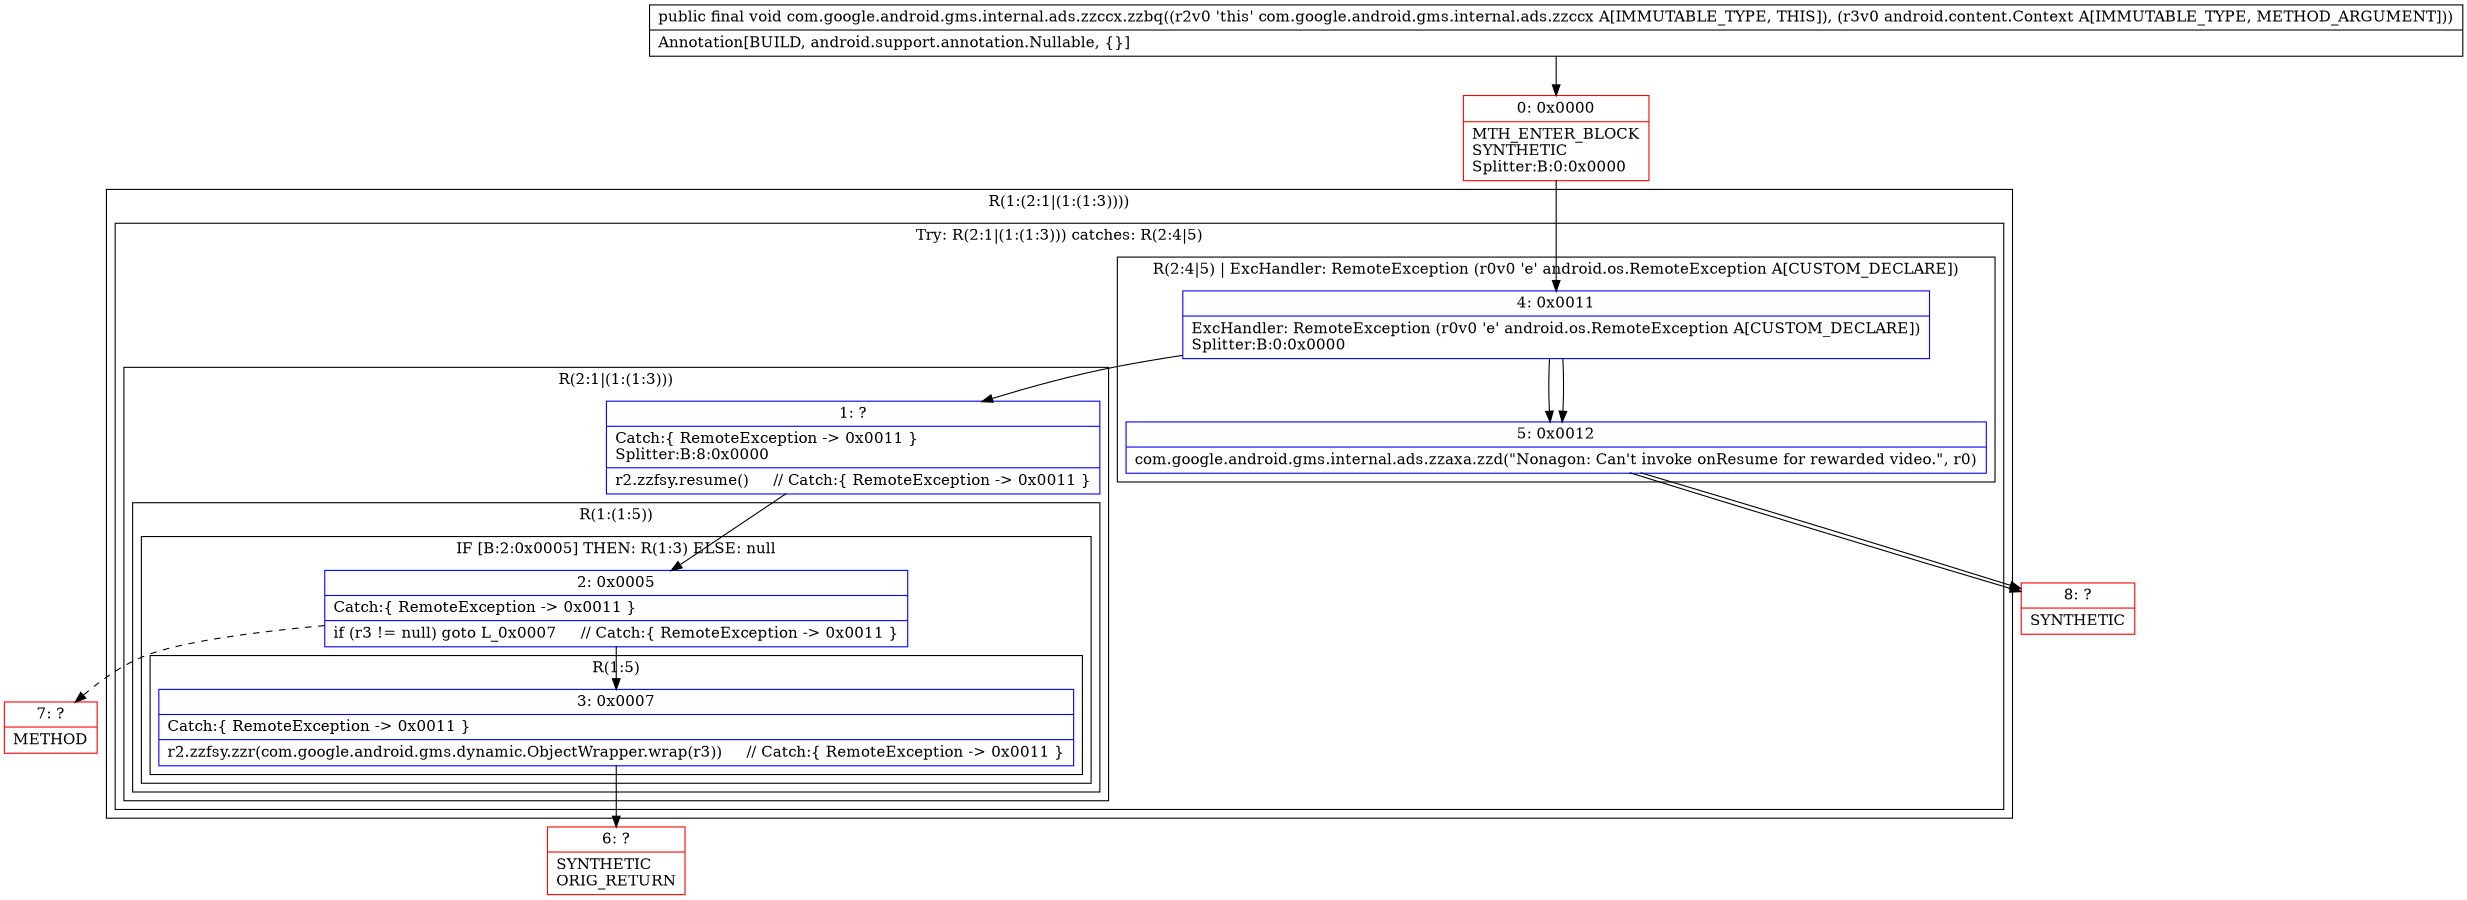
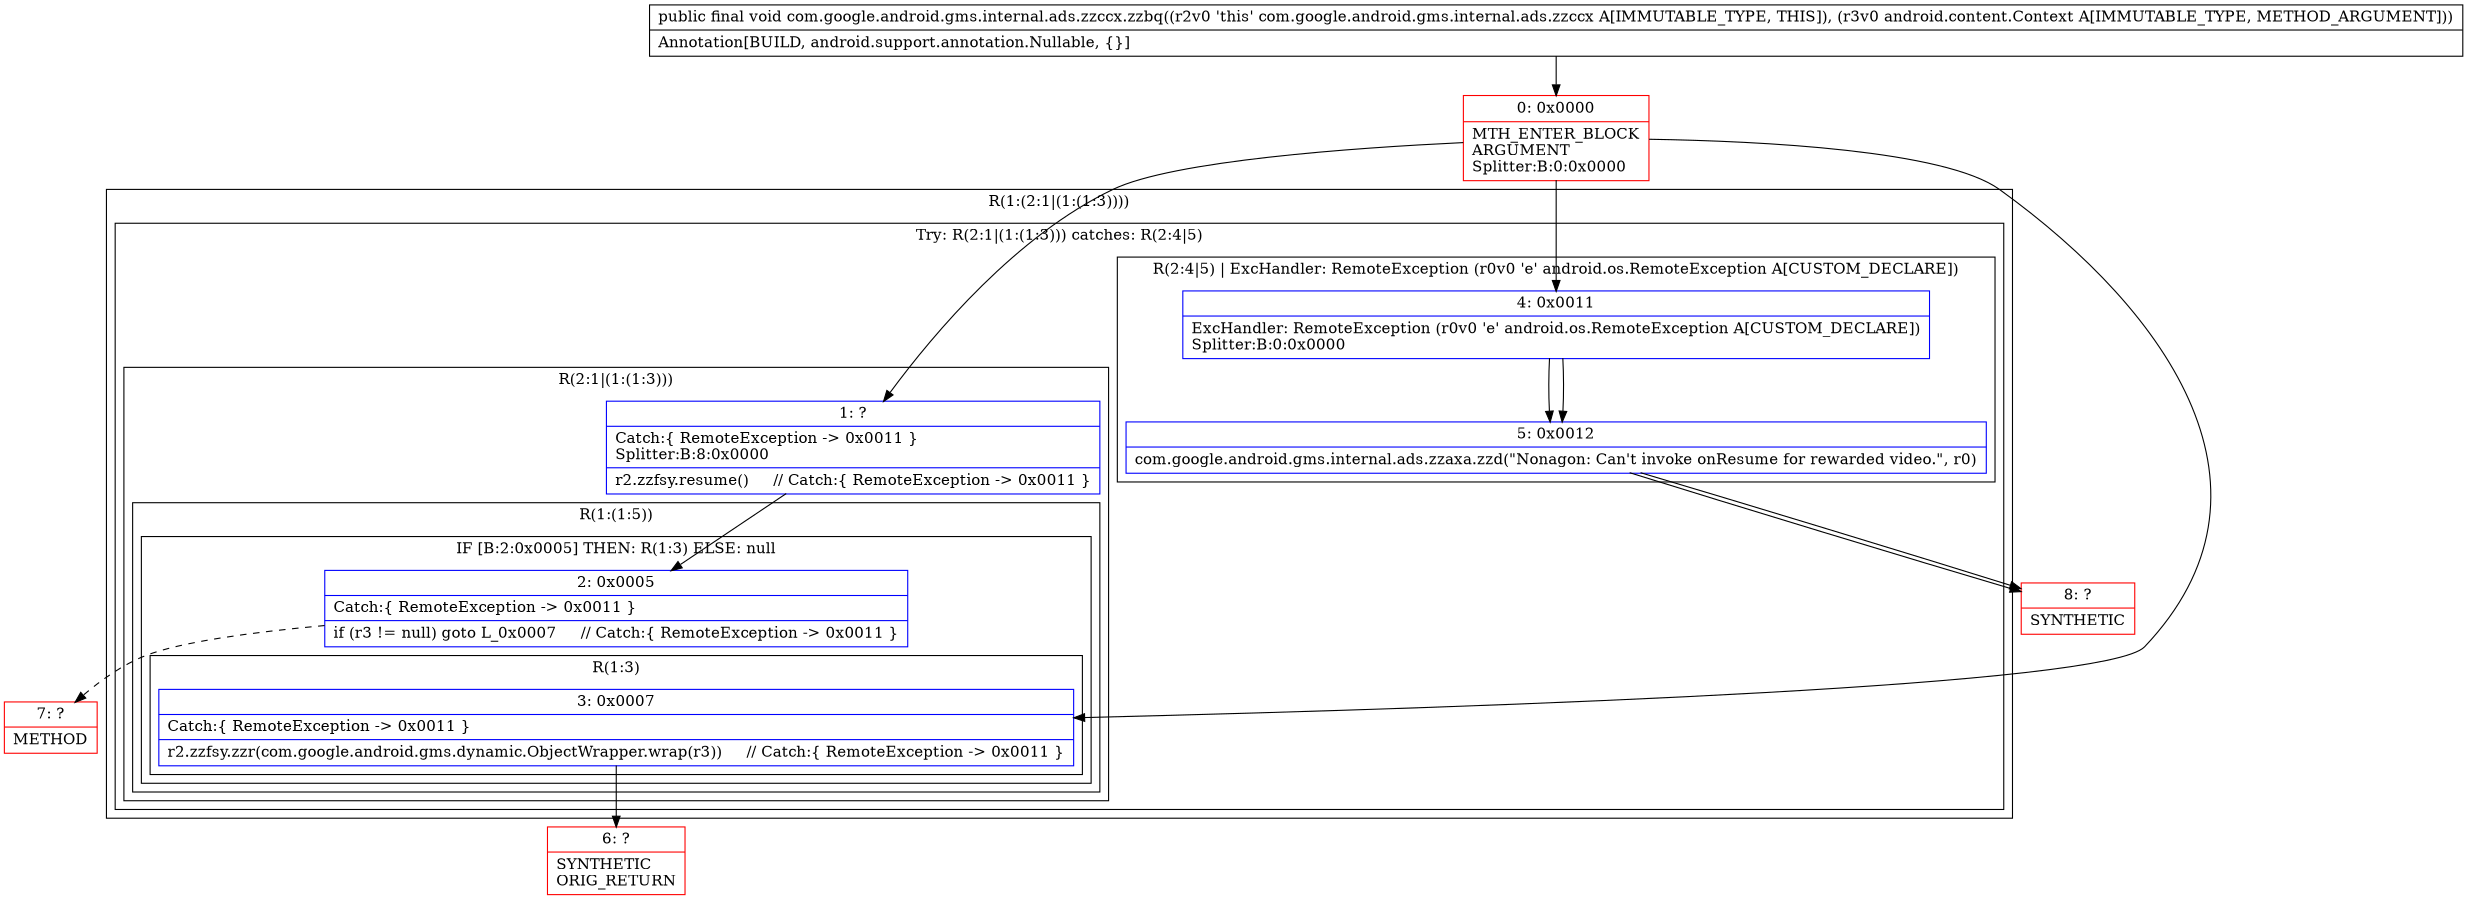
node "0: 0x0000": text "SYNTHETIC" -> "ARGUMENT"
edge "4: 0x0011" -> "1: ?": now "0: 0x0000" -> "1: ?"
edge "2: 0x0005" -> "3: 0x0007": now "0: 0x0000" -> "3: 0x0007"
cluster "R(1:5)": label "R(1:5)" -> "R(1:3)"
